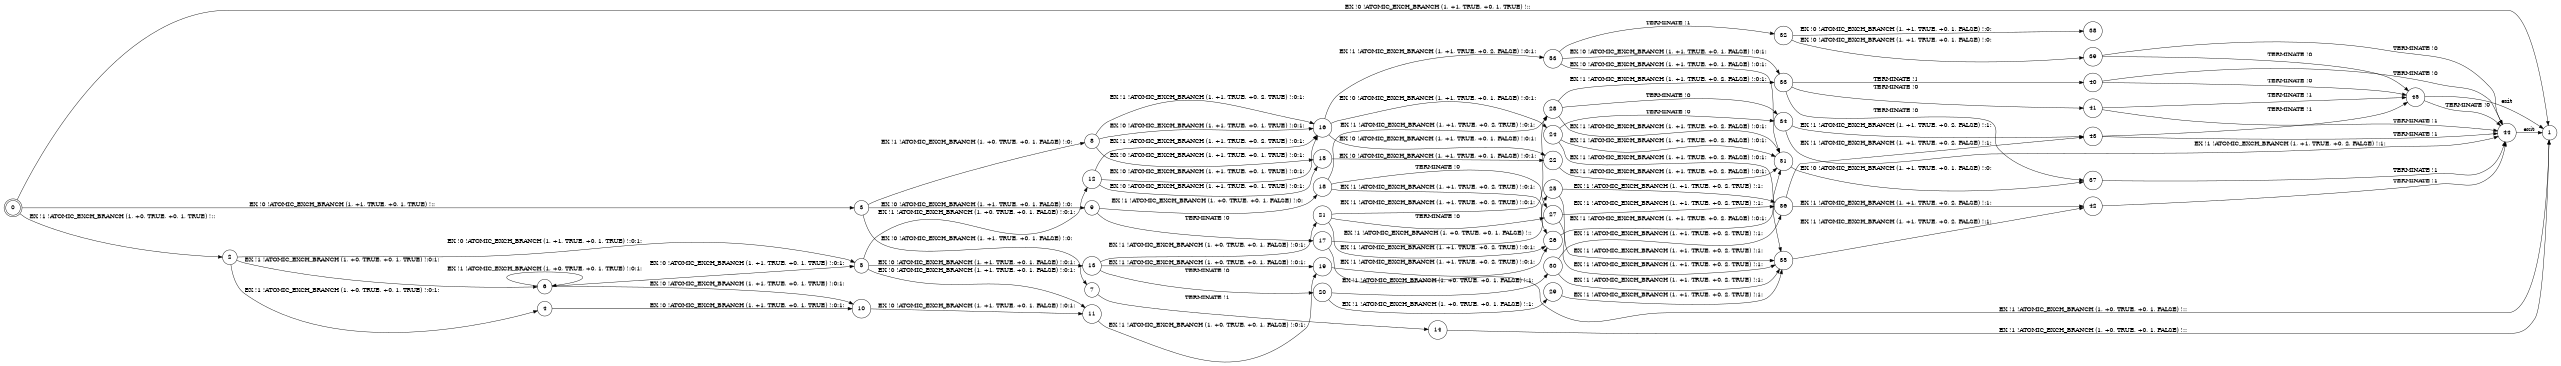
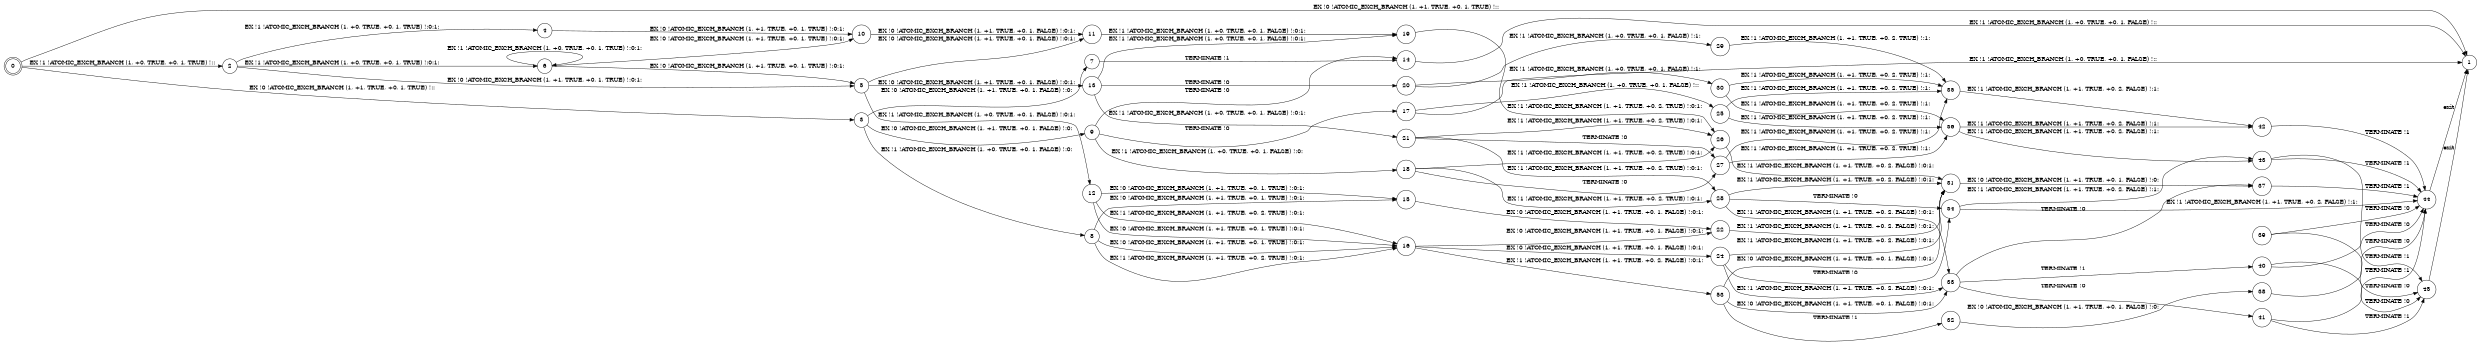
edge "32" -> "39": removed, label "EX !0 !ATOMIC_EXCH_BRANCH (1, +1, TRUE, +0, 1, FALSE) !:0:"
edge "9" -> "14": added, label "TERMINATE !0"
edge "45" -> "44": now "38" -> "44"
edge "24" -> "35": now "24" -> "33"
